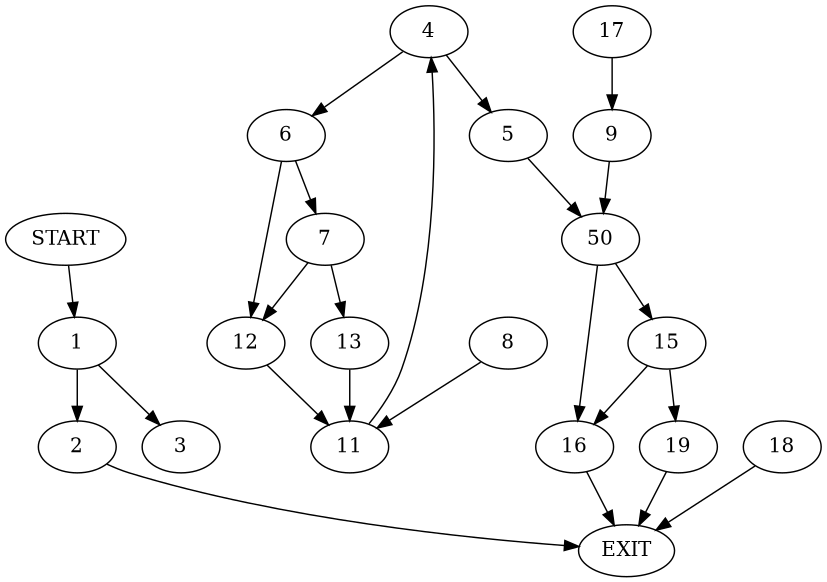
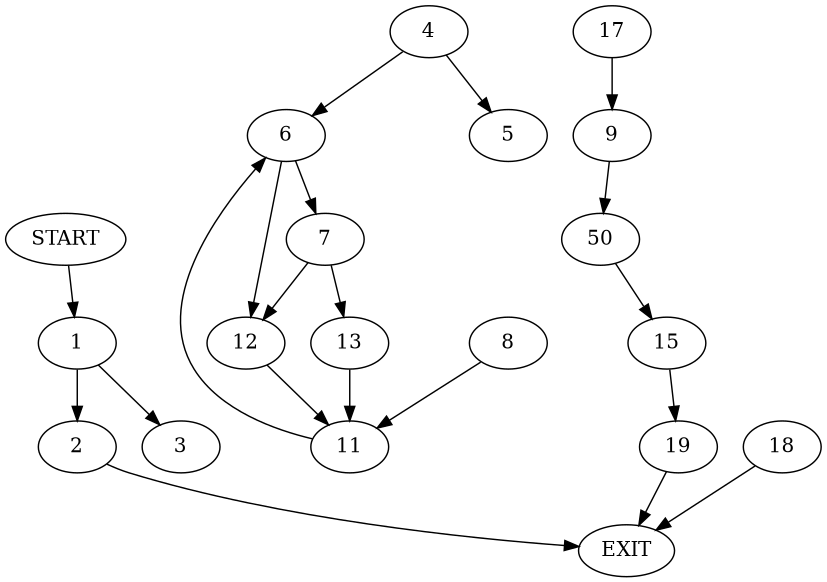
edge "5" -> "50": removed
edge "11" -> "4": now "11" -> "6"
node "16": removed
